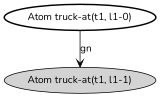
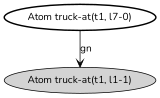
node "Atom truck-at(t1, l1-0)": label "Atom truck-at(t1, l1-0)" -> "Atom truck-at(t1, l7-0)"
